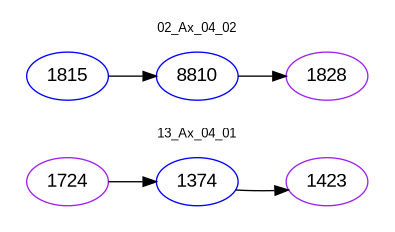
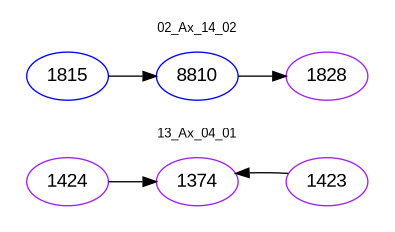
cluster "02_Ax_04_02": label "02_Ax_04_02" -> "02_Ax_14_02"
node "1724": label "1724" -> "1424"
node "1374": color blue -> purple
edge "1374" -> "1423": reversed
